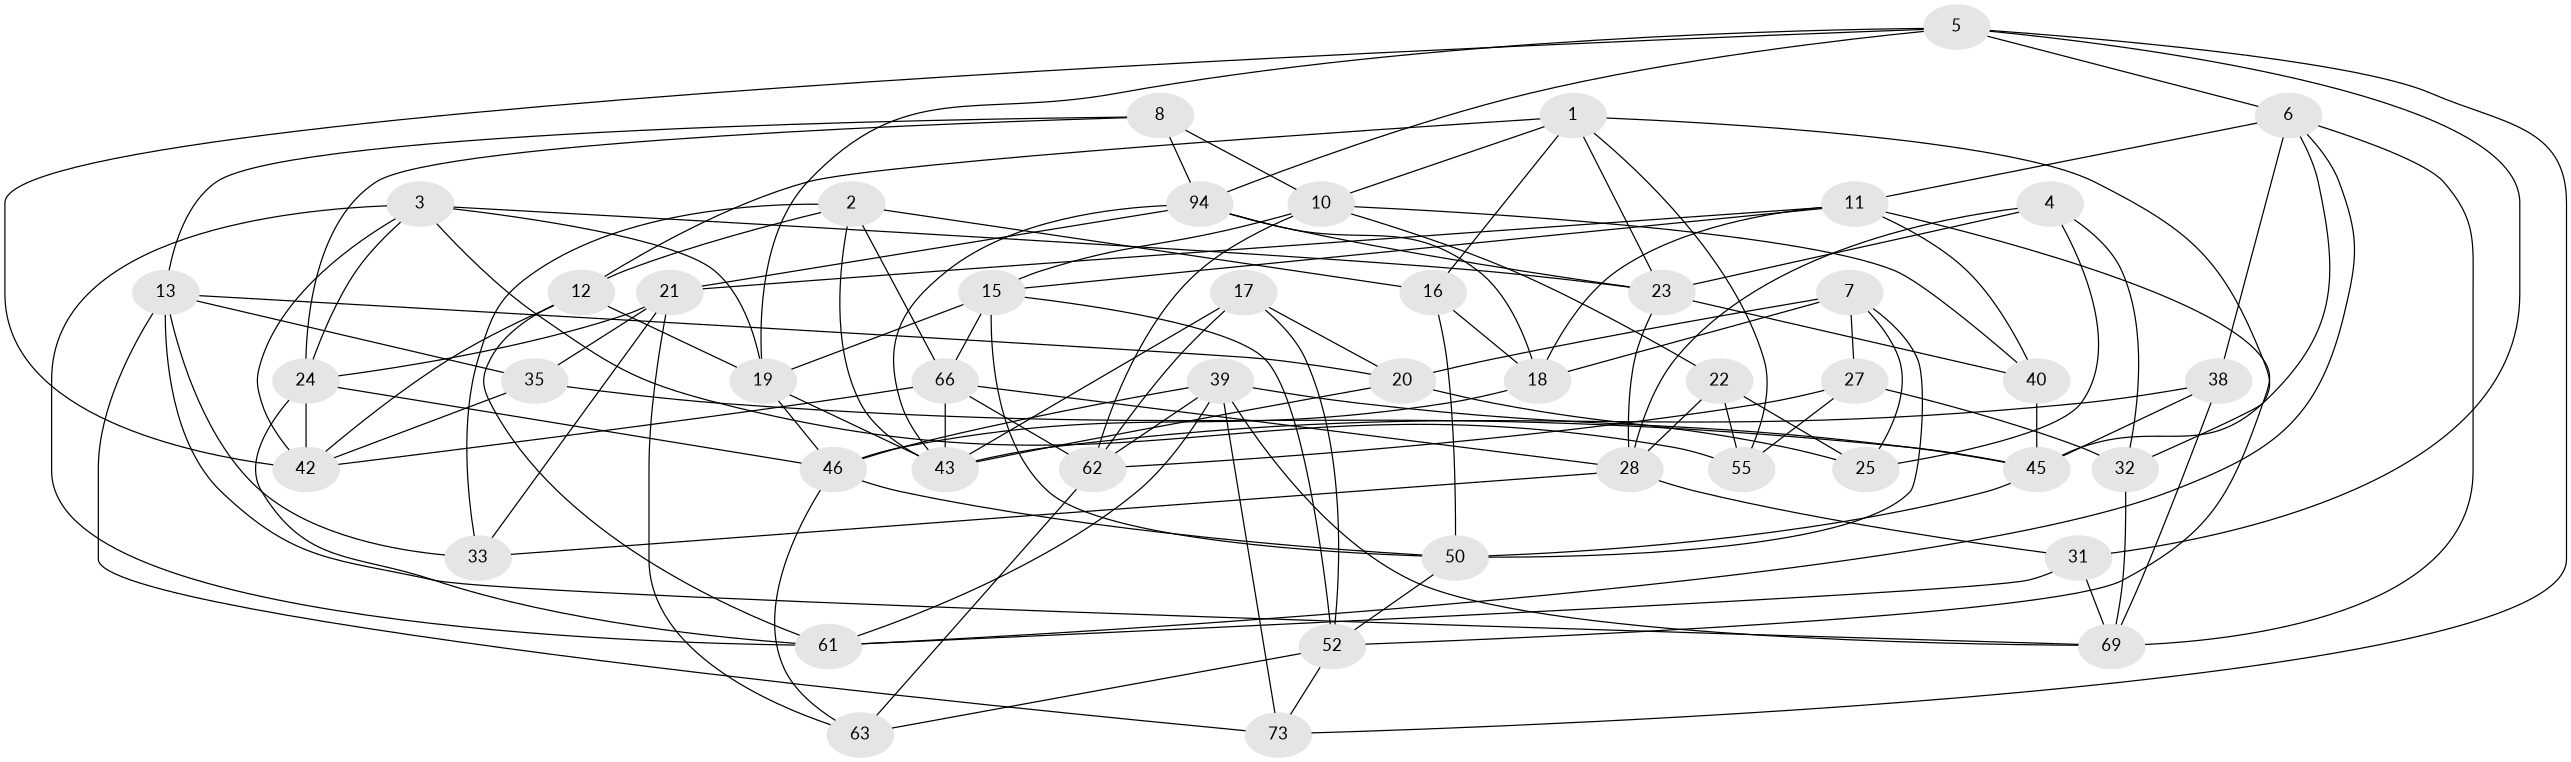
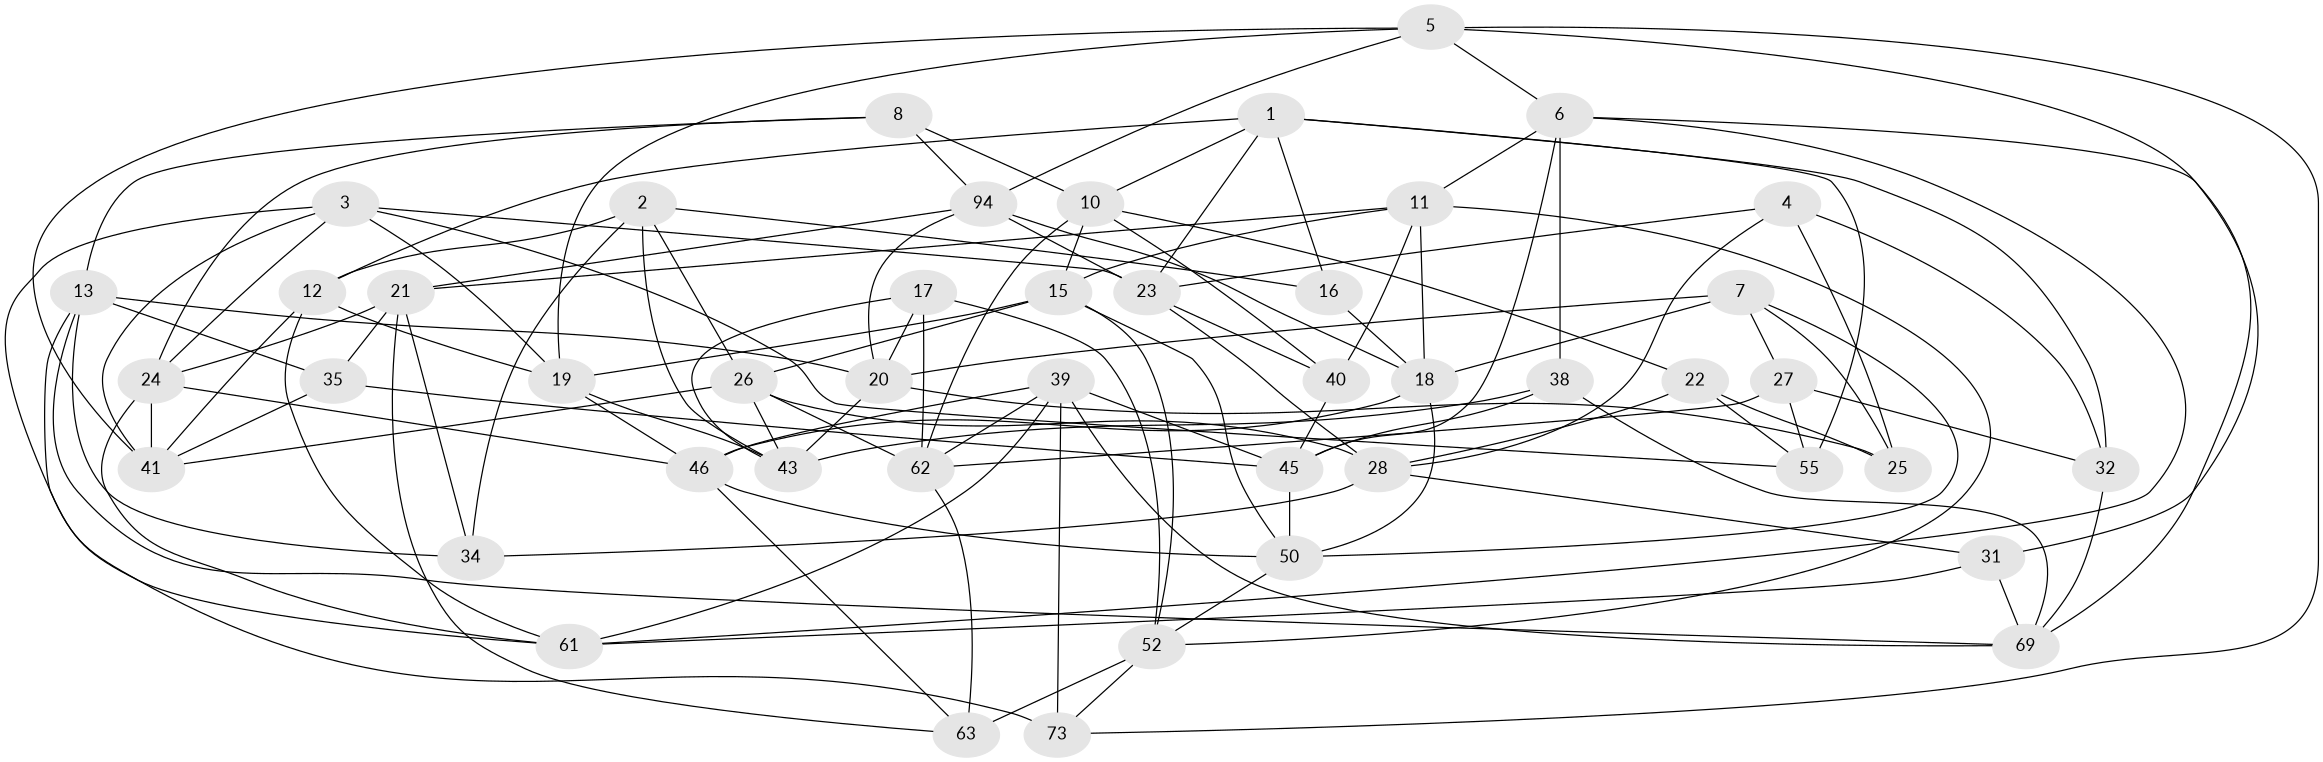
edge "94" -- "43": now "94" -- "20"
node "66": label "66" -> "26"
edge "16" -- "50": now "18" -- "50"
node "42": label "42" -> "41"
node "33": label "33" -> "34"
